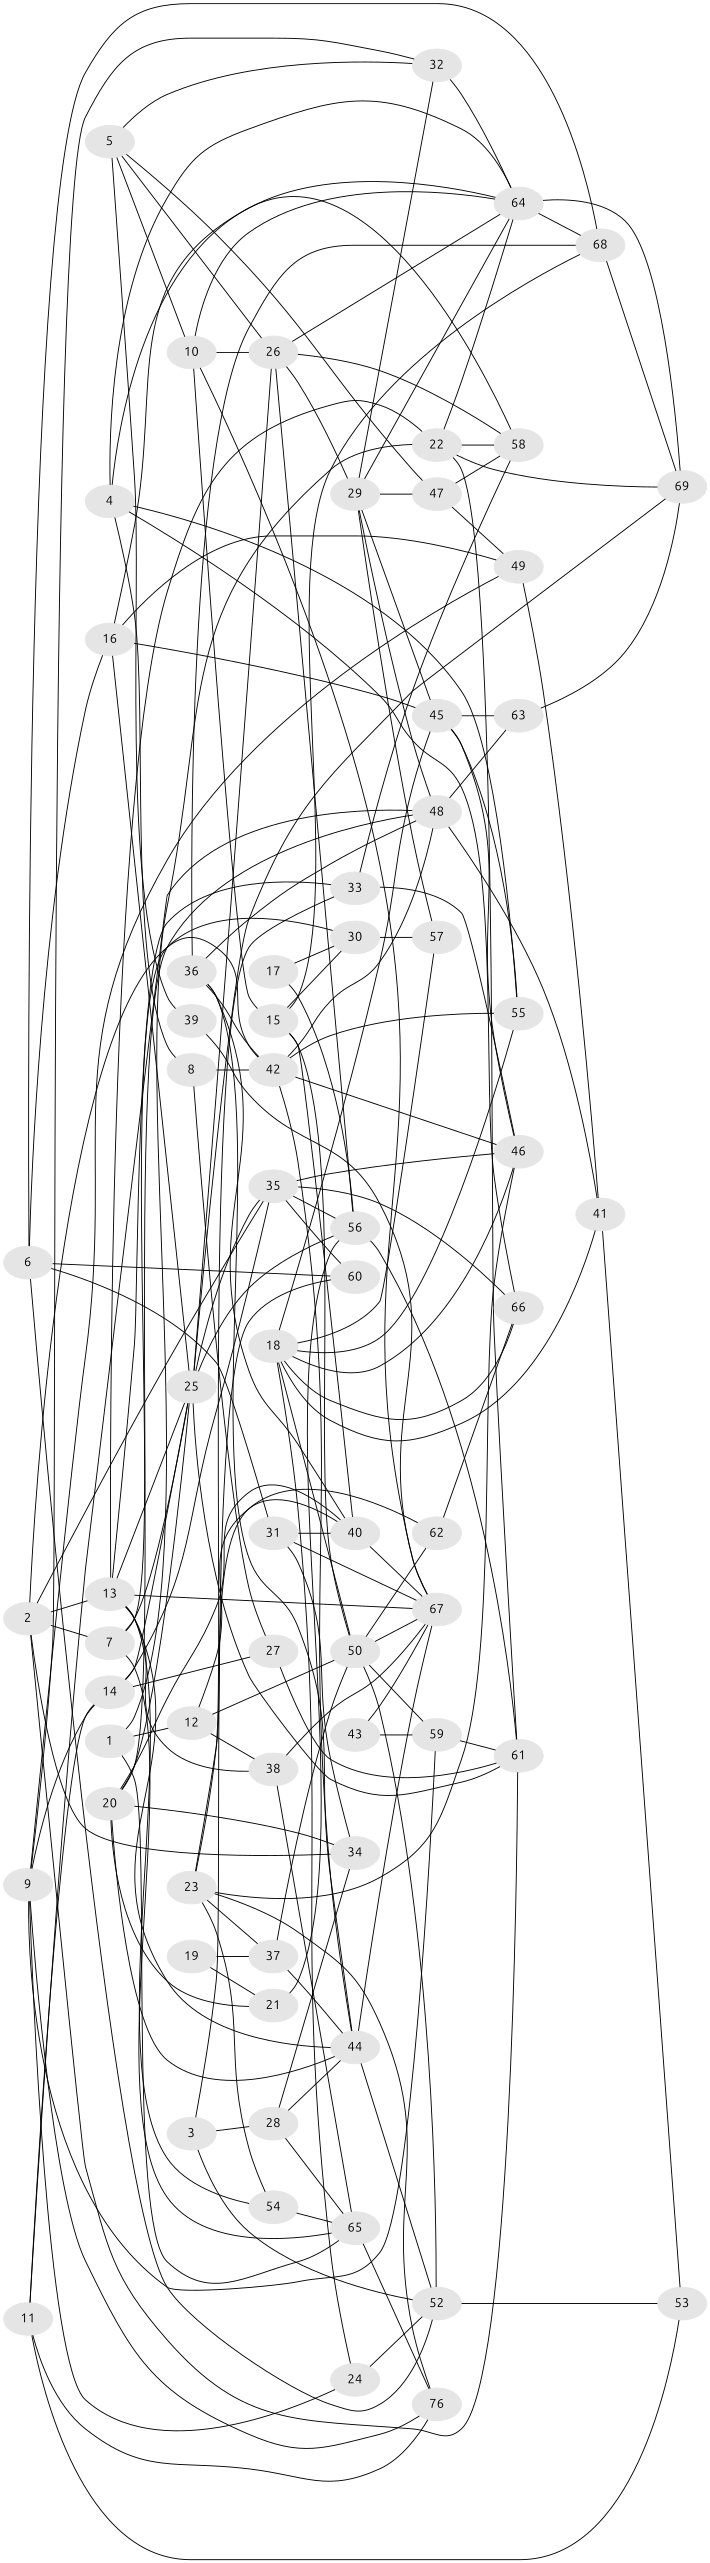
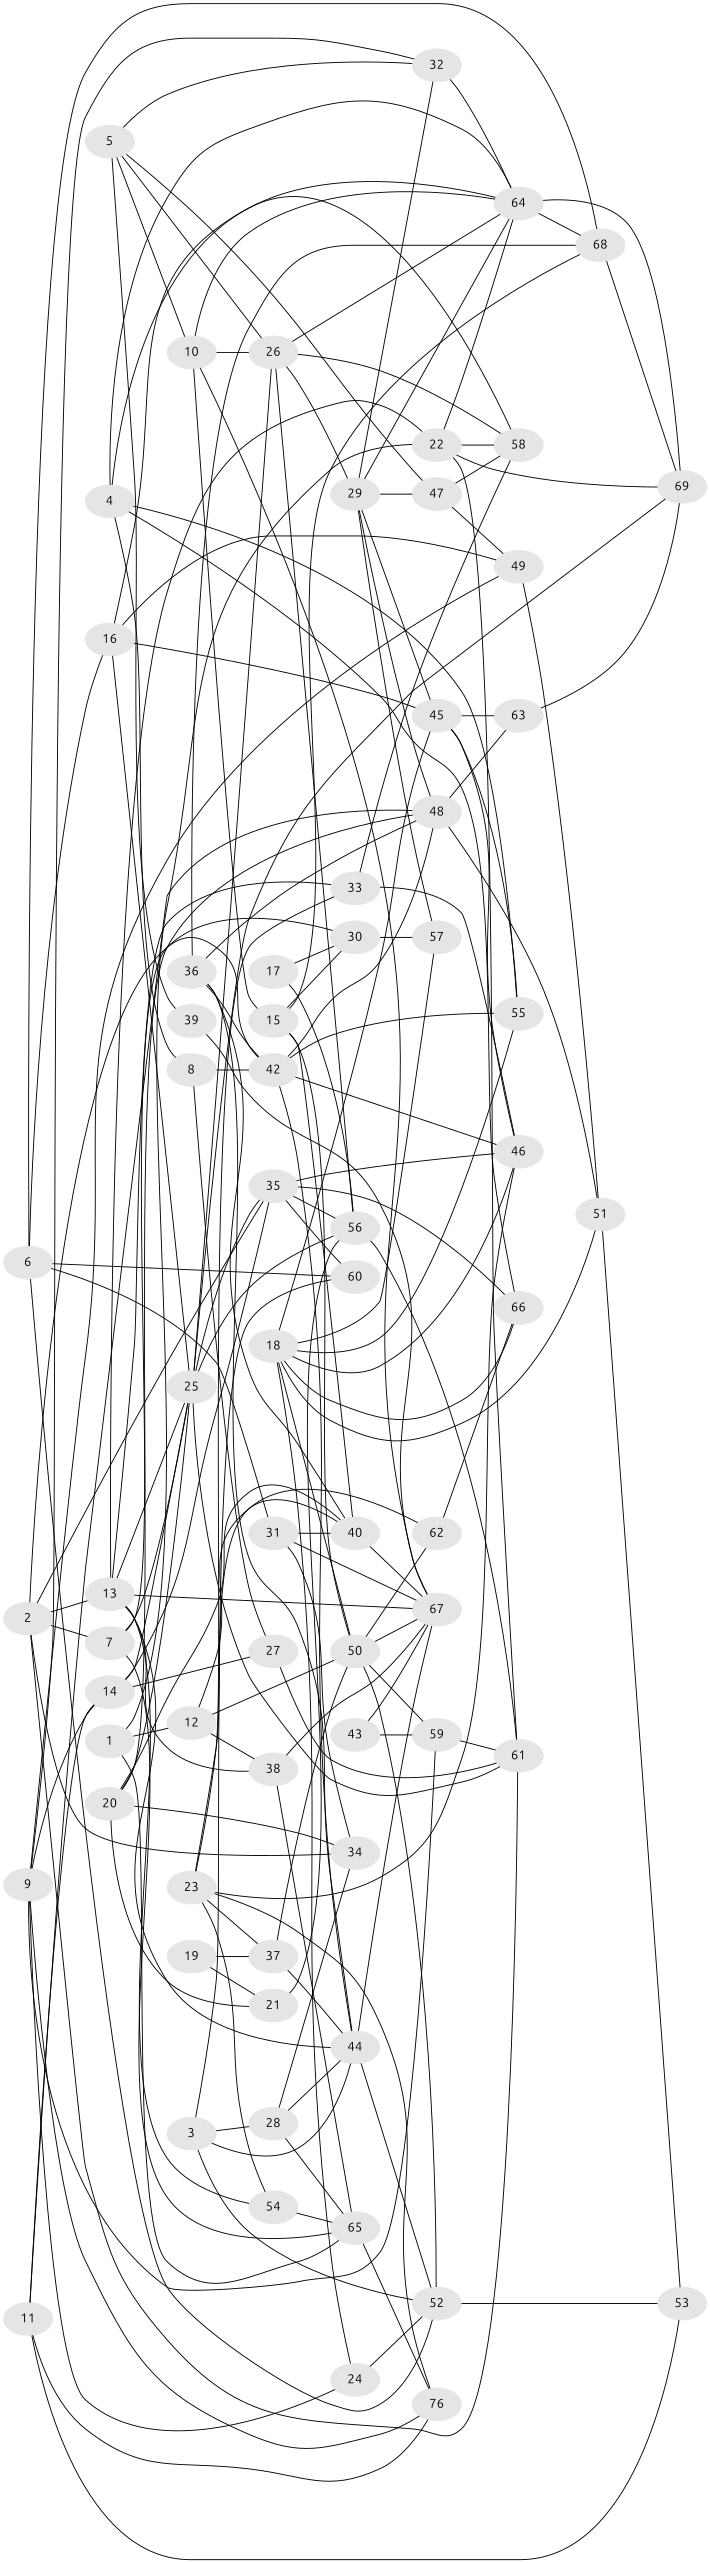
node "41": label "41" -> "51"
edge "20" -- "44": now "3" -- "44"
